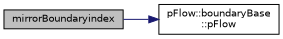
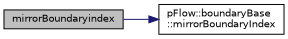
node "pFlow::boundaryBase ::pFlow": label "pFlow::boundaryBase ::pFlow" -> "pFlow::boundaryBase ::mirrorBoundaryIndex"
